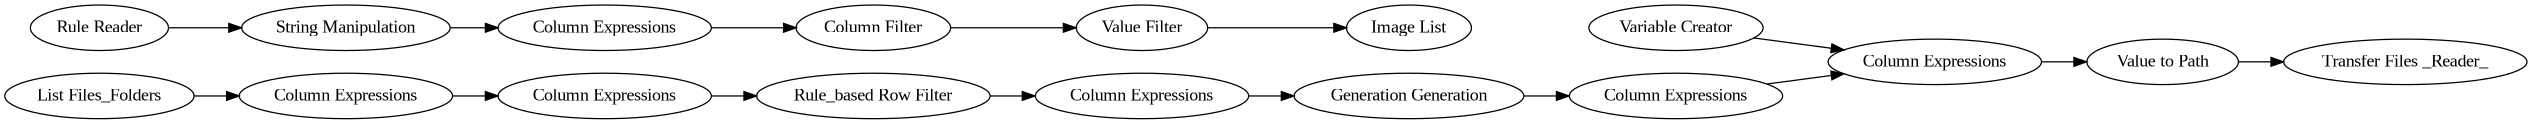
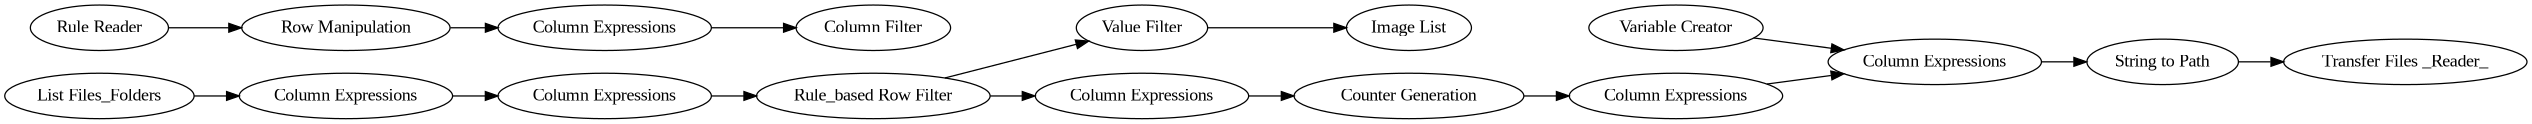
node "String Manipulation": label "String Manipulation" -> "Row Manipulation"
edge "Column Filter" -> "Value Filter": now "Rule_based Row Filter" -> "Value Filter"
node "Value to Path": label "Value to Path" -> "String to Path"
node "Generation Generation": label "Generation Generation" -> "Counter Generation"
